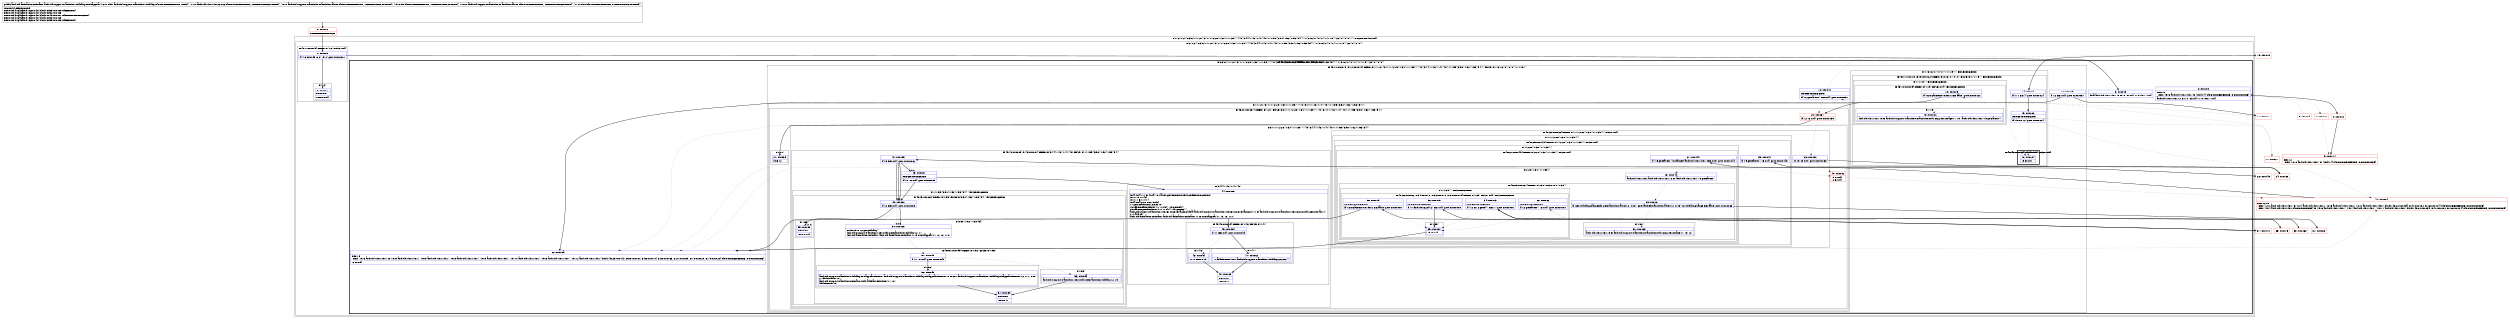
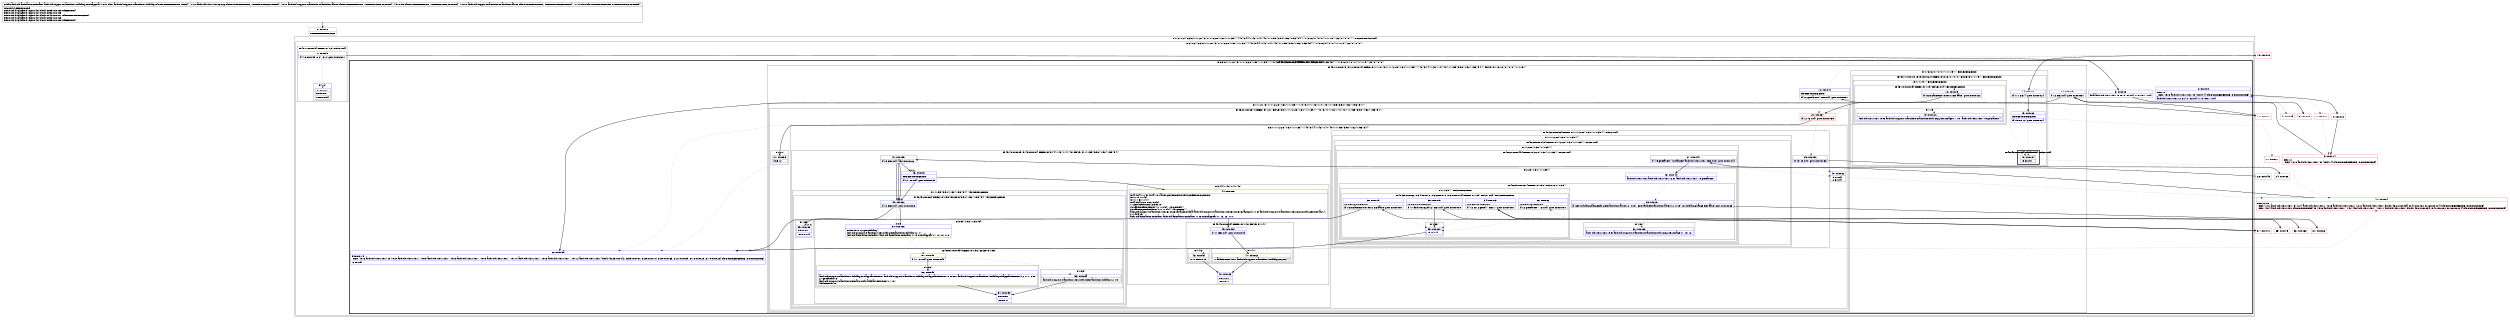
edge "0: 0x0000" -> "1: 0x0005": removed
edge "1: 0x0005" -> "2: 0x0007": style bold -> dotted
edge "3: 0x0008" -> "5: 0x000d": added
edge "11: 0x0017" -> "12: 0x001b": style dotted -> bold
edge "9: 0x0014" -> "10: 0x0015": added
edge "17: 0x0027" -> "18: 0x0029": now "13: 0x001e" -> "18: 0x0029"
node "4: 0x000a": added
node "25: 0x0042": removed
edge "15: 0x0022" -> "41: 0x0084": now "16: 0x0024" -> "41: 0x0084"
node "42: 0x0085": text "if (r9 == null) goto L_0x00cc" -> "if (r9 == null) add L_0x00cc"
edge "27: 0x004b" -> "28: 0x004d": style dotted -> bold
node "40: 0x0082": color red -> blue
node "22: 0x003a": text "PHI: r9" -> "BLOCK: r9"
node "52: 0x00db": text "r7.addListener(r8)" -> "r7.getParent(r8)"
